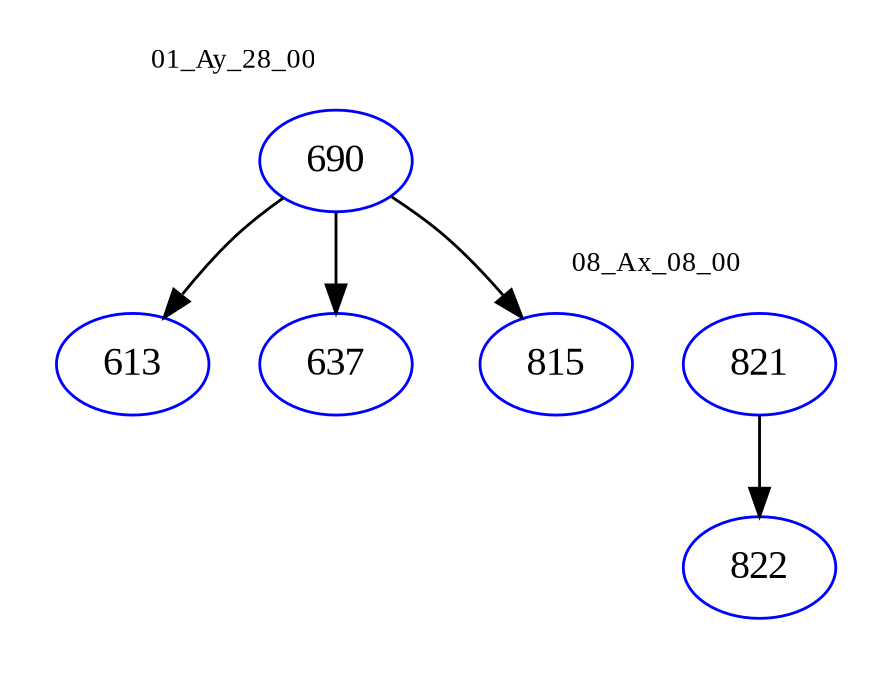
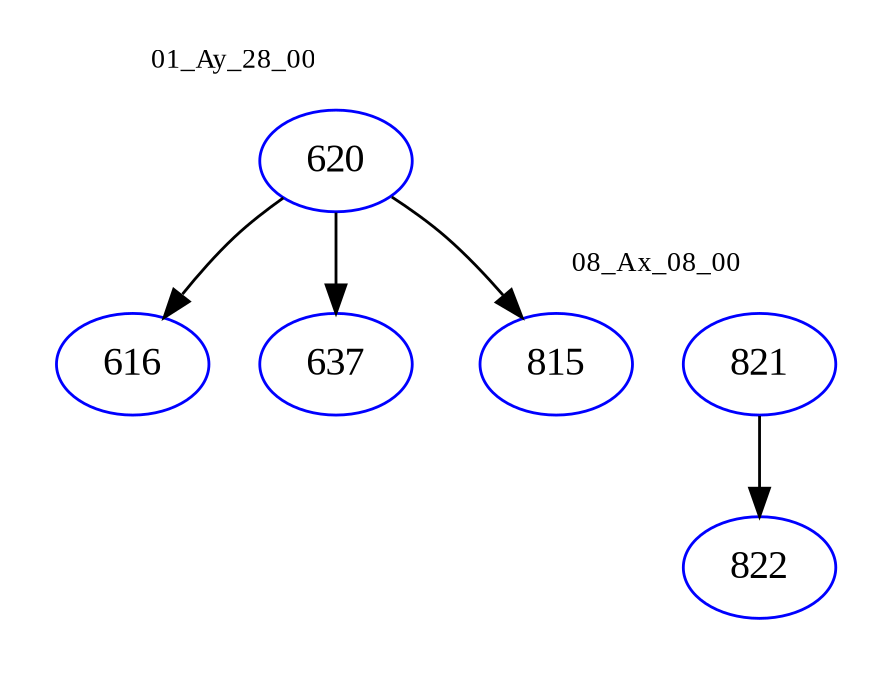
node "690": label "690" -> "620"
node "613": label "613" -> "616"
